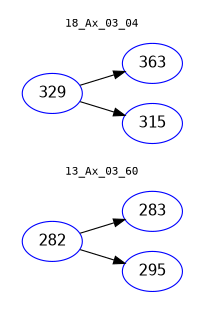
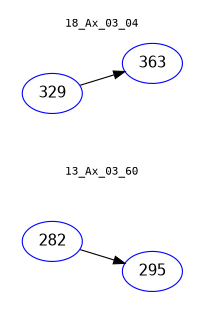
node "315": removed
node "283": removed
